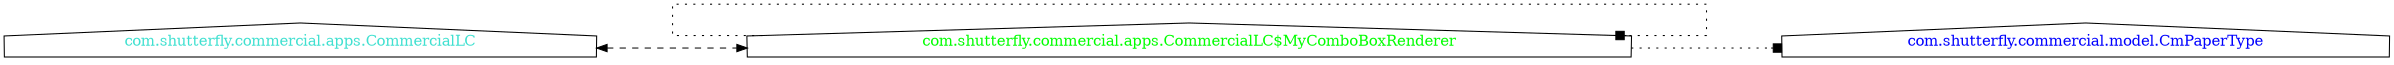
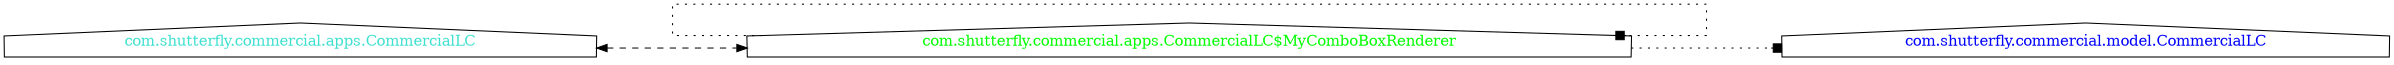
node "com.shutterfly.commercial.model.CmPaperType": label "com.shutterfly.commercial.model.CmPaperType" -> "com.shutterfly.commercial.model.CommercialLC"
